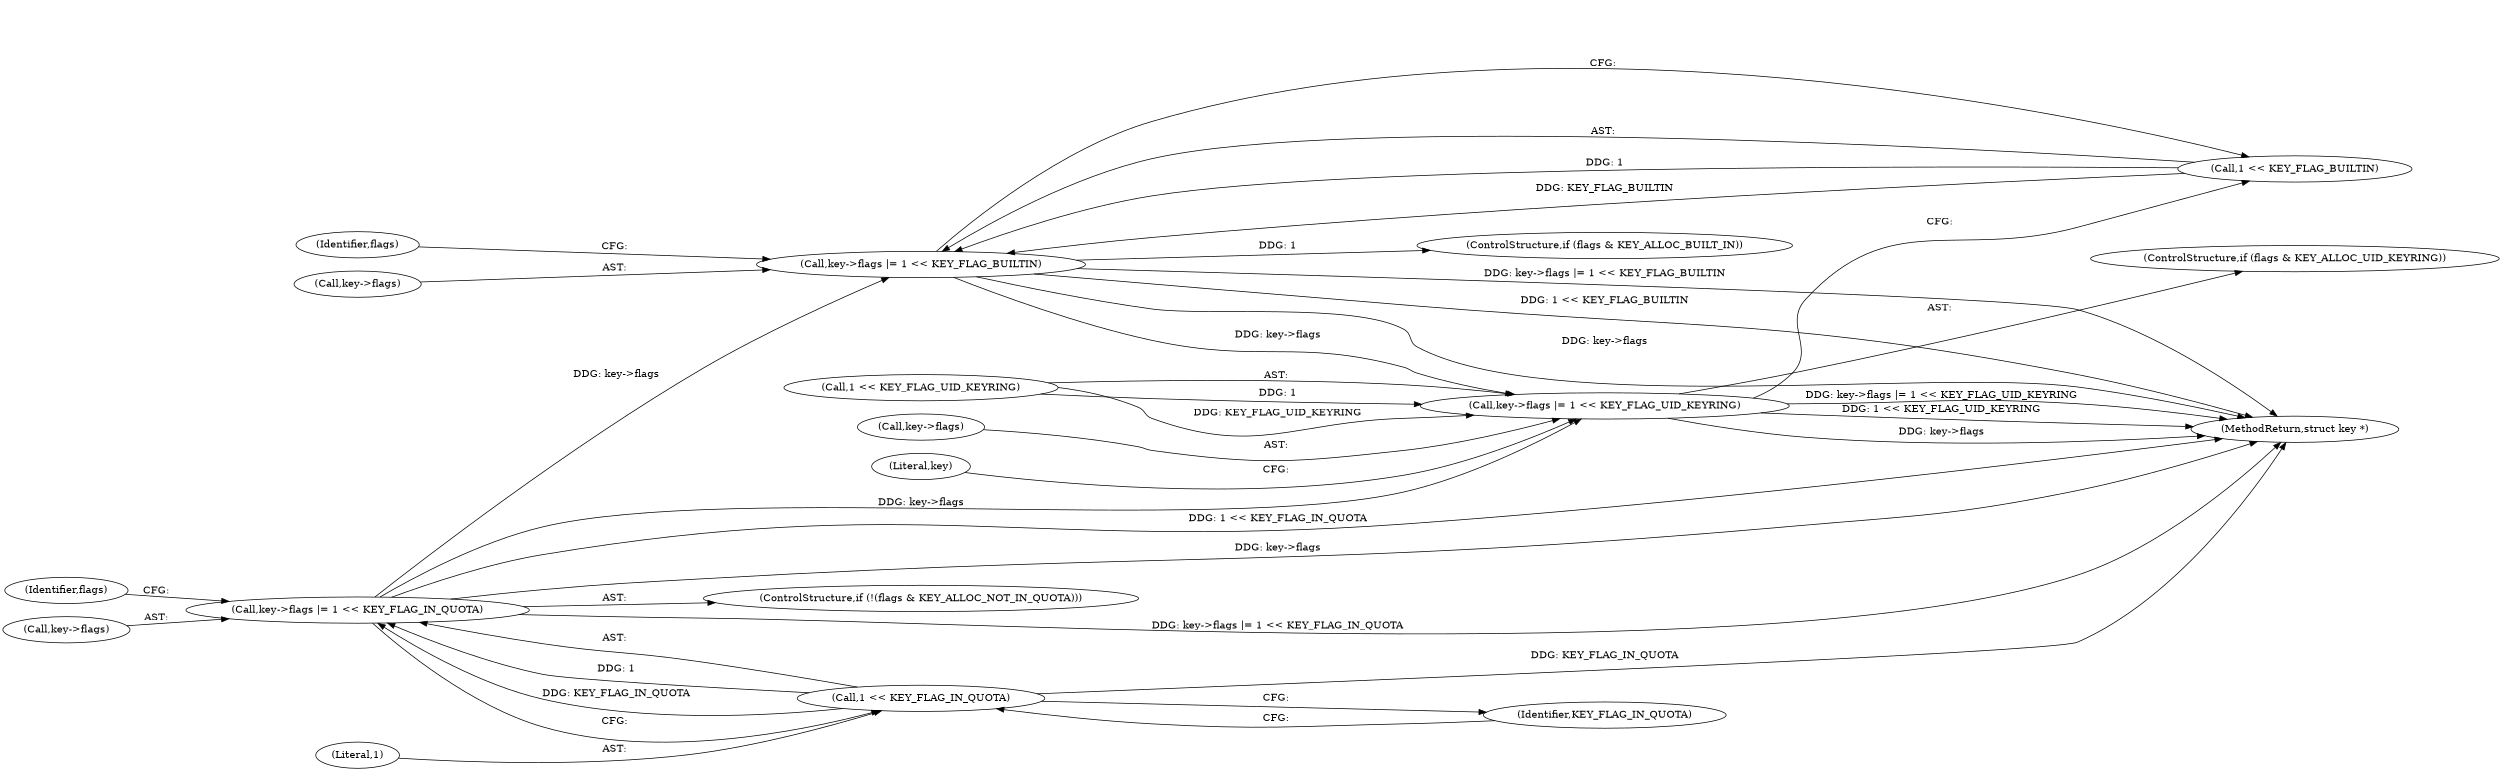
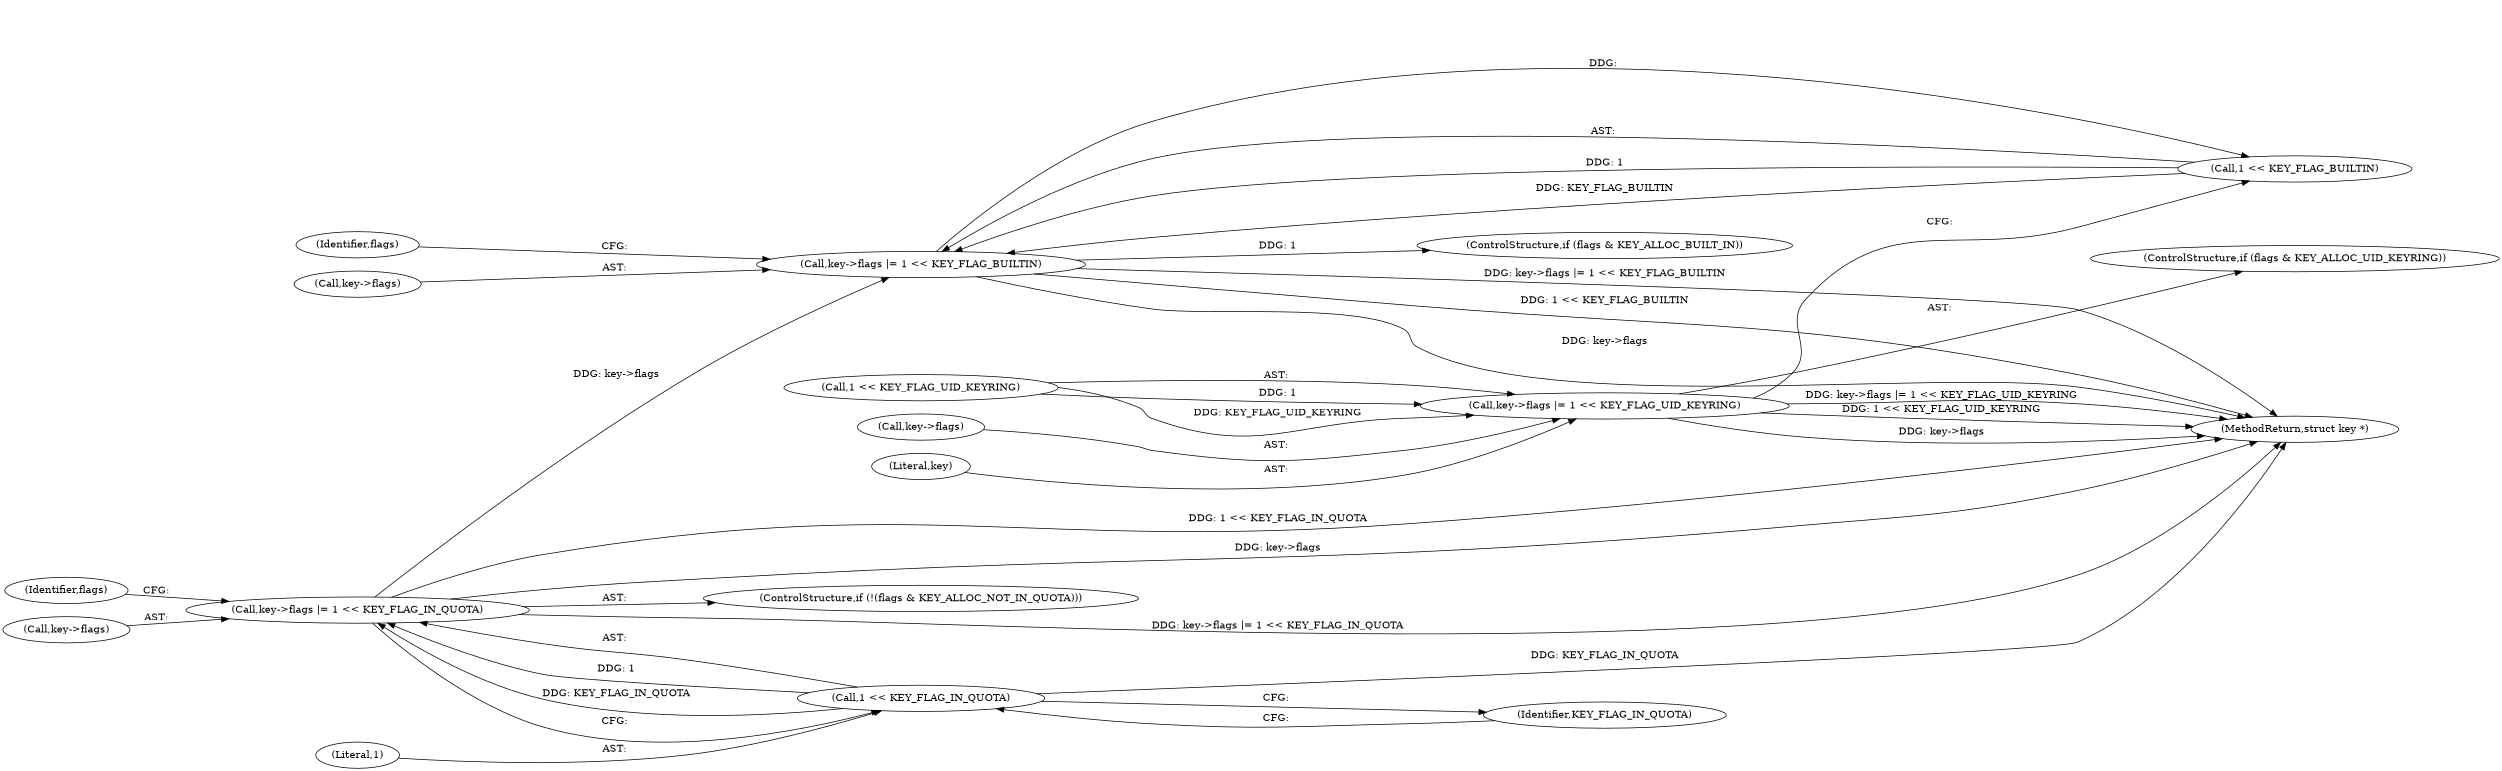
edge "(Call,key->flags |= 1 << KEY_FLAG_BUILTIN)" -> "(Call,1 << KEY_FLAG_BUILTIN)": label "CFG: " -> "DDG: "
edge "(Call,key->flags |= 1 << KEY_FLAG_BUILTIN)" -> "(Call,key->flags |= 1 << KEY_FLAG_UID_KEYRING)": removed, label "DDG: key->flags"
edge "(Literal,key)" -> "(Call,key->flags |= 1 << KEY_FLAG_UID_KEYRING)": label "CFG: " -> "AST: "
edge "(Call,key->flags |= 1 << KEY_FLAG_IN_QUOTA)" -> "(Call,key->flags |= 1 << KEY_FLAG_UID_KEYRING)": removed, label "DDG: key->flags"
